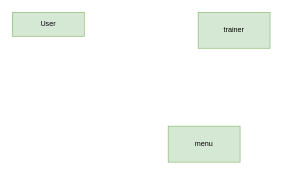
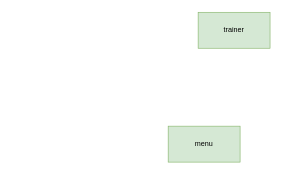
node "User": removed
